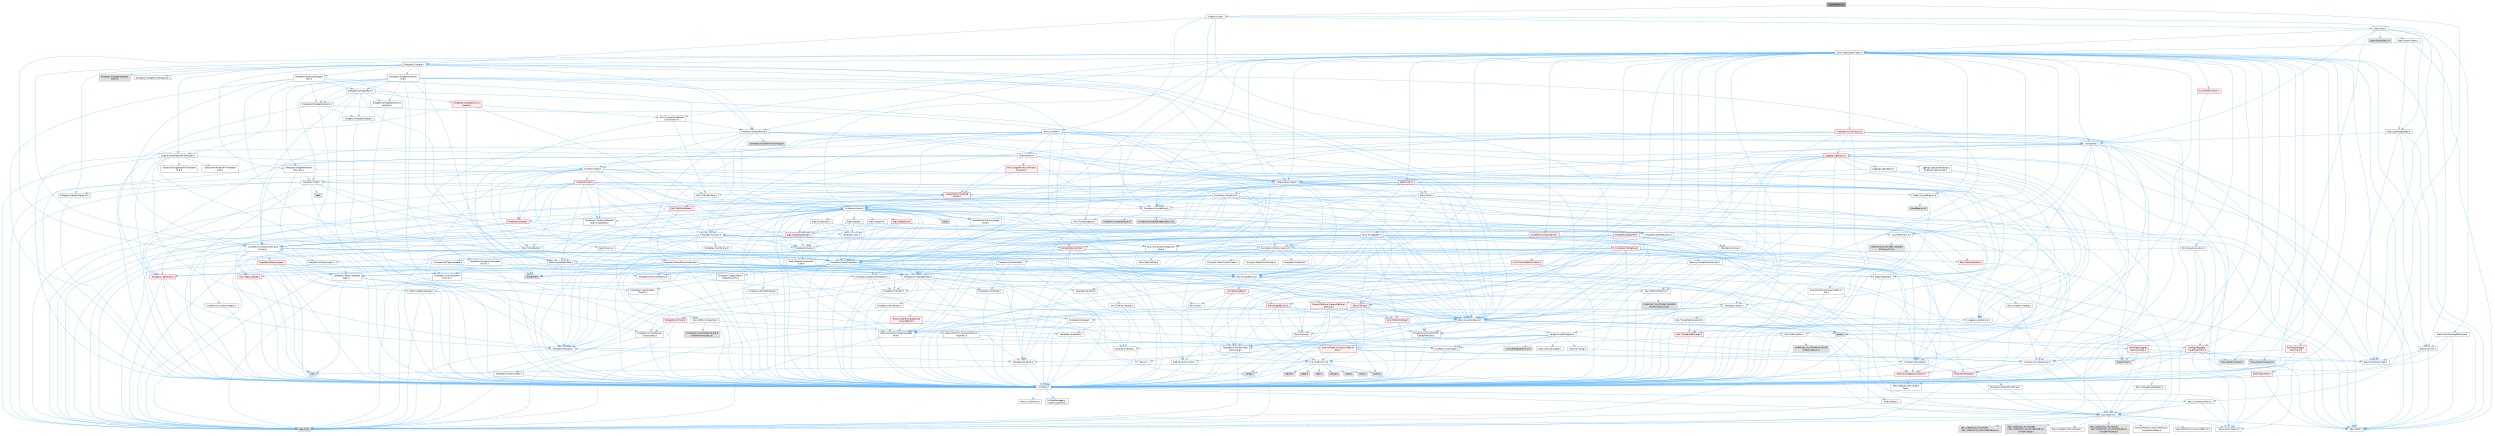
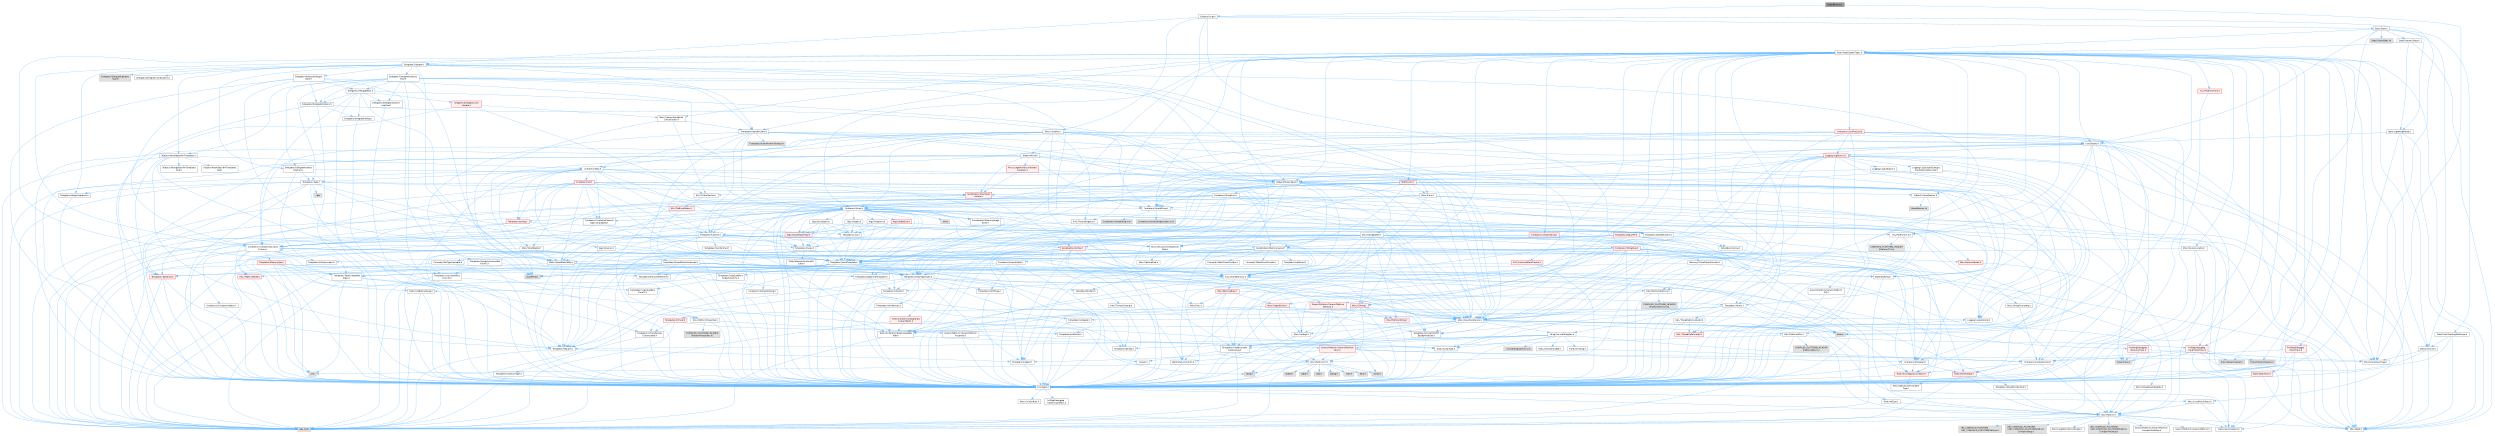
node "CoreMisc/IsCharType.h": label "CoreMisc/IsCharType.h" -> "Traits/IsCharType.h"
